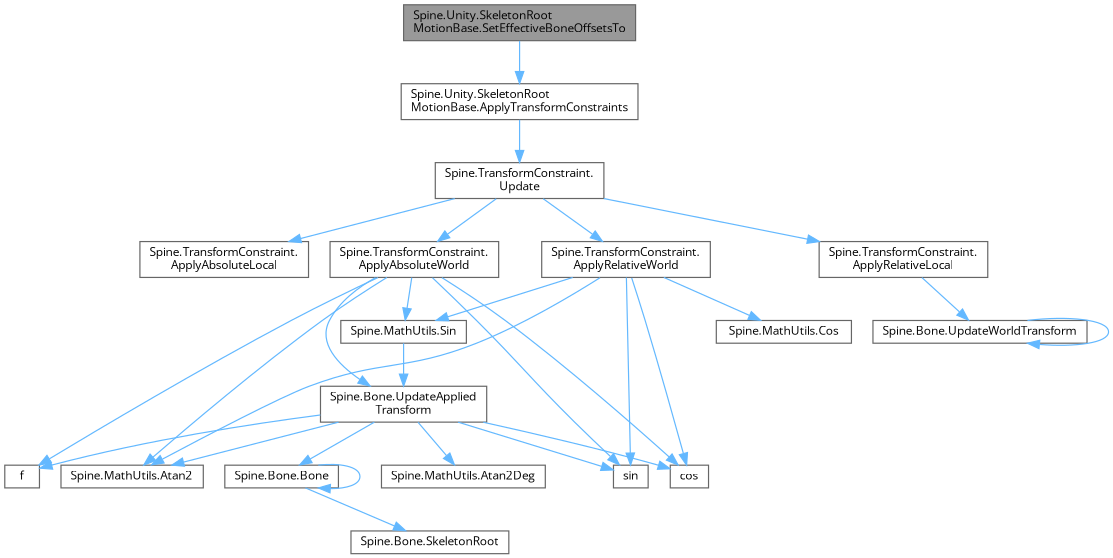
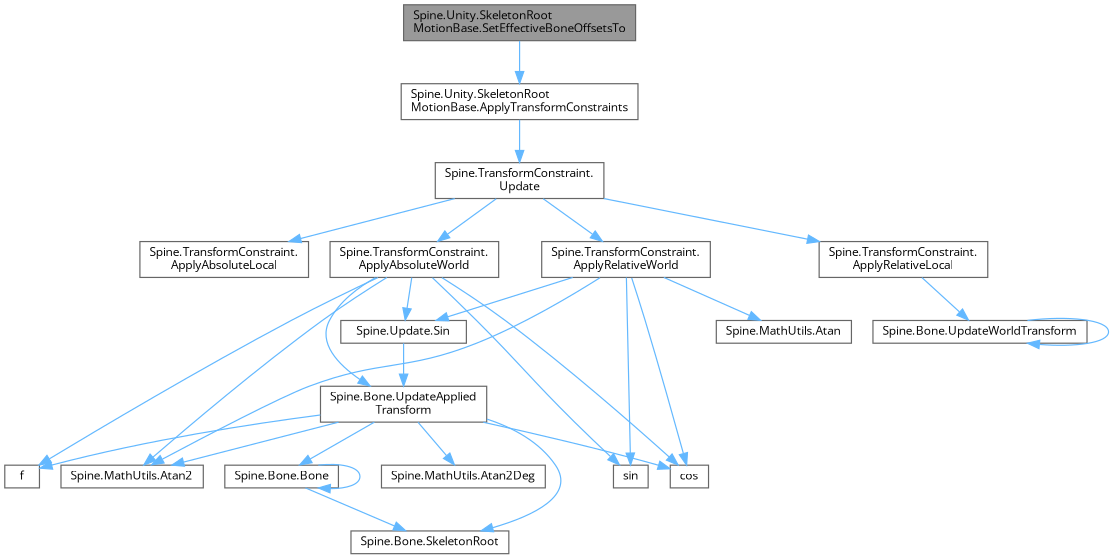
node "Spine.MathUtils.Sin": label "Spine.MathUtils.Sin" -> "Spine.Update.Sin"
node "Spine.MathUtils.Cos": label "Spine.MathUtils.Cos" -> "Spine.MathUtils.Atan"
edge "Spine.Bone.UpdateApplied Transform" -> "sin": now "Spine.Bone.UpdateApplied Transform" -> "Spine.Bone.SkeletonRoot"
